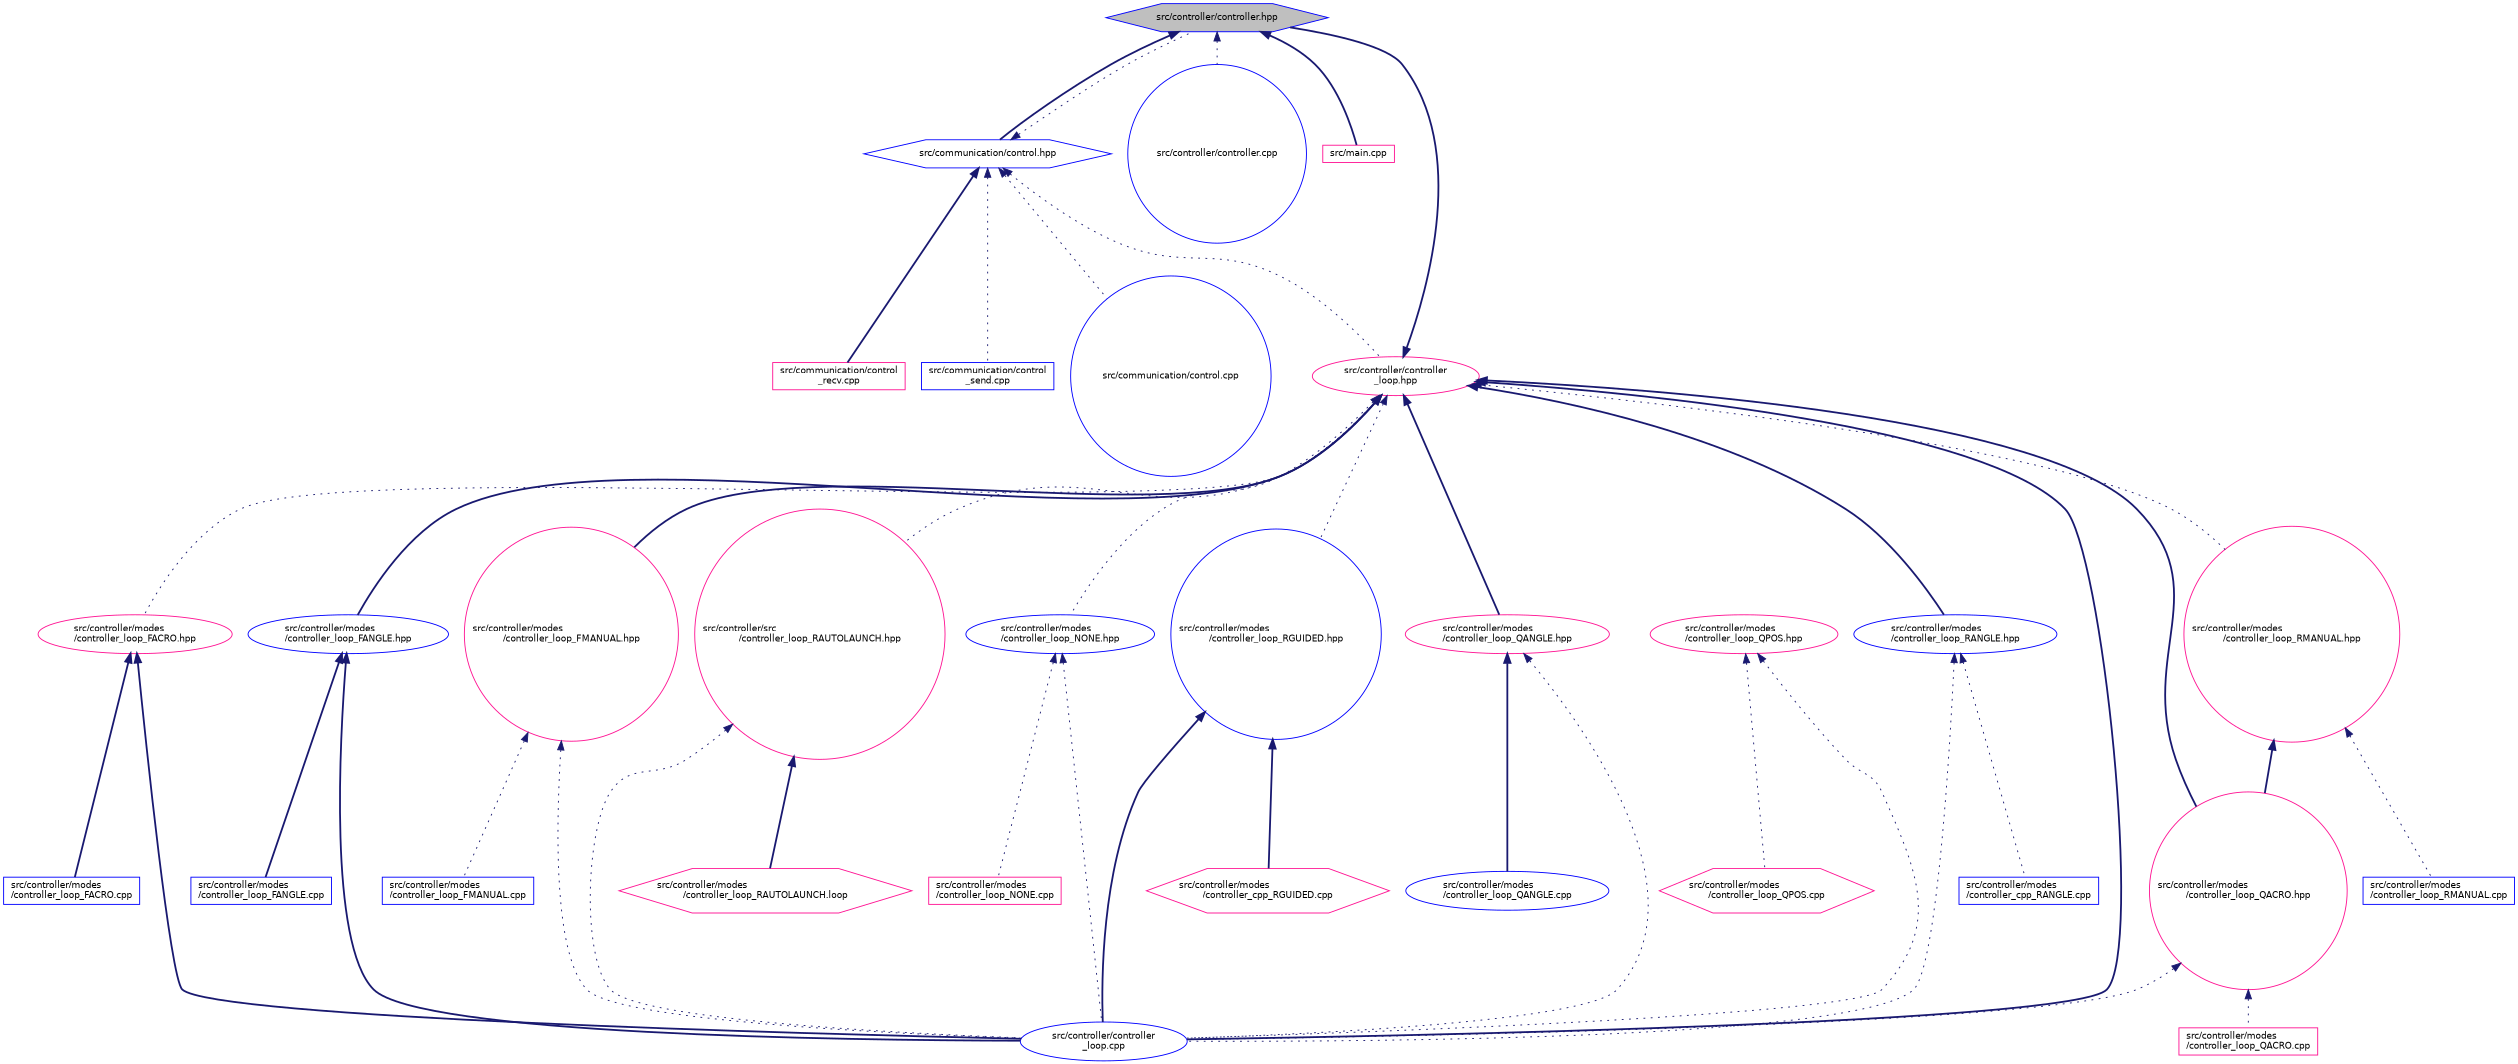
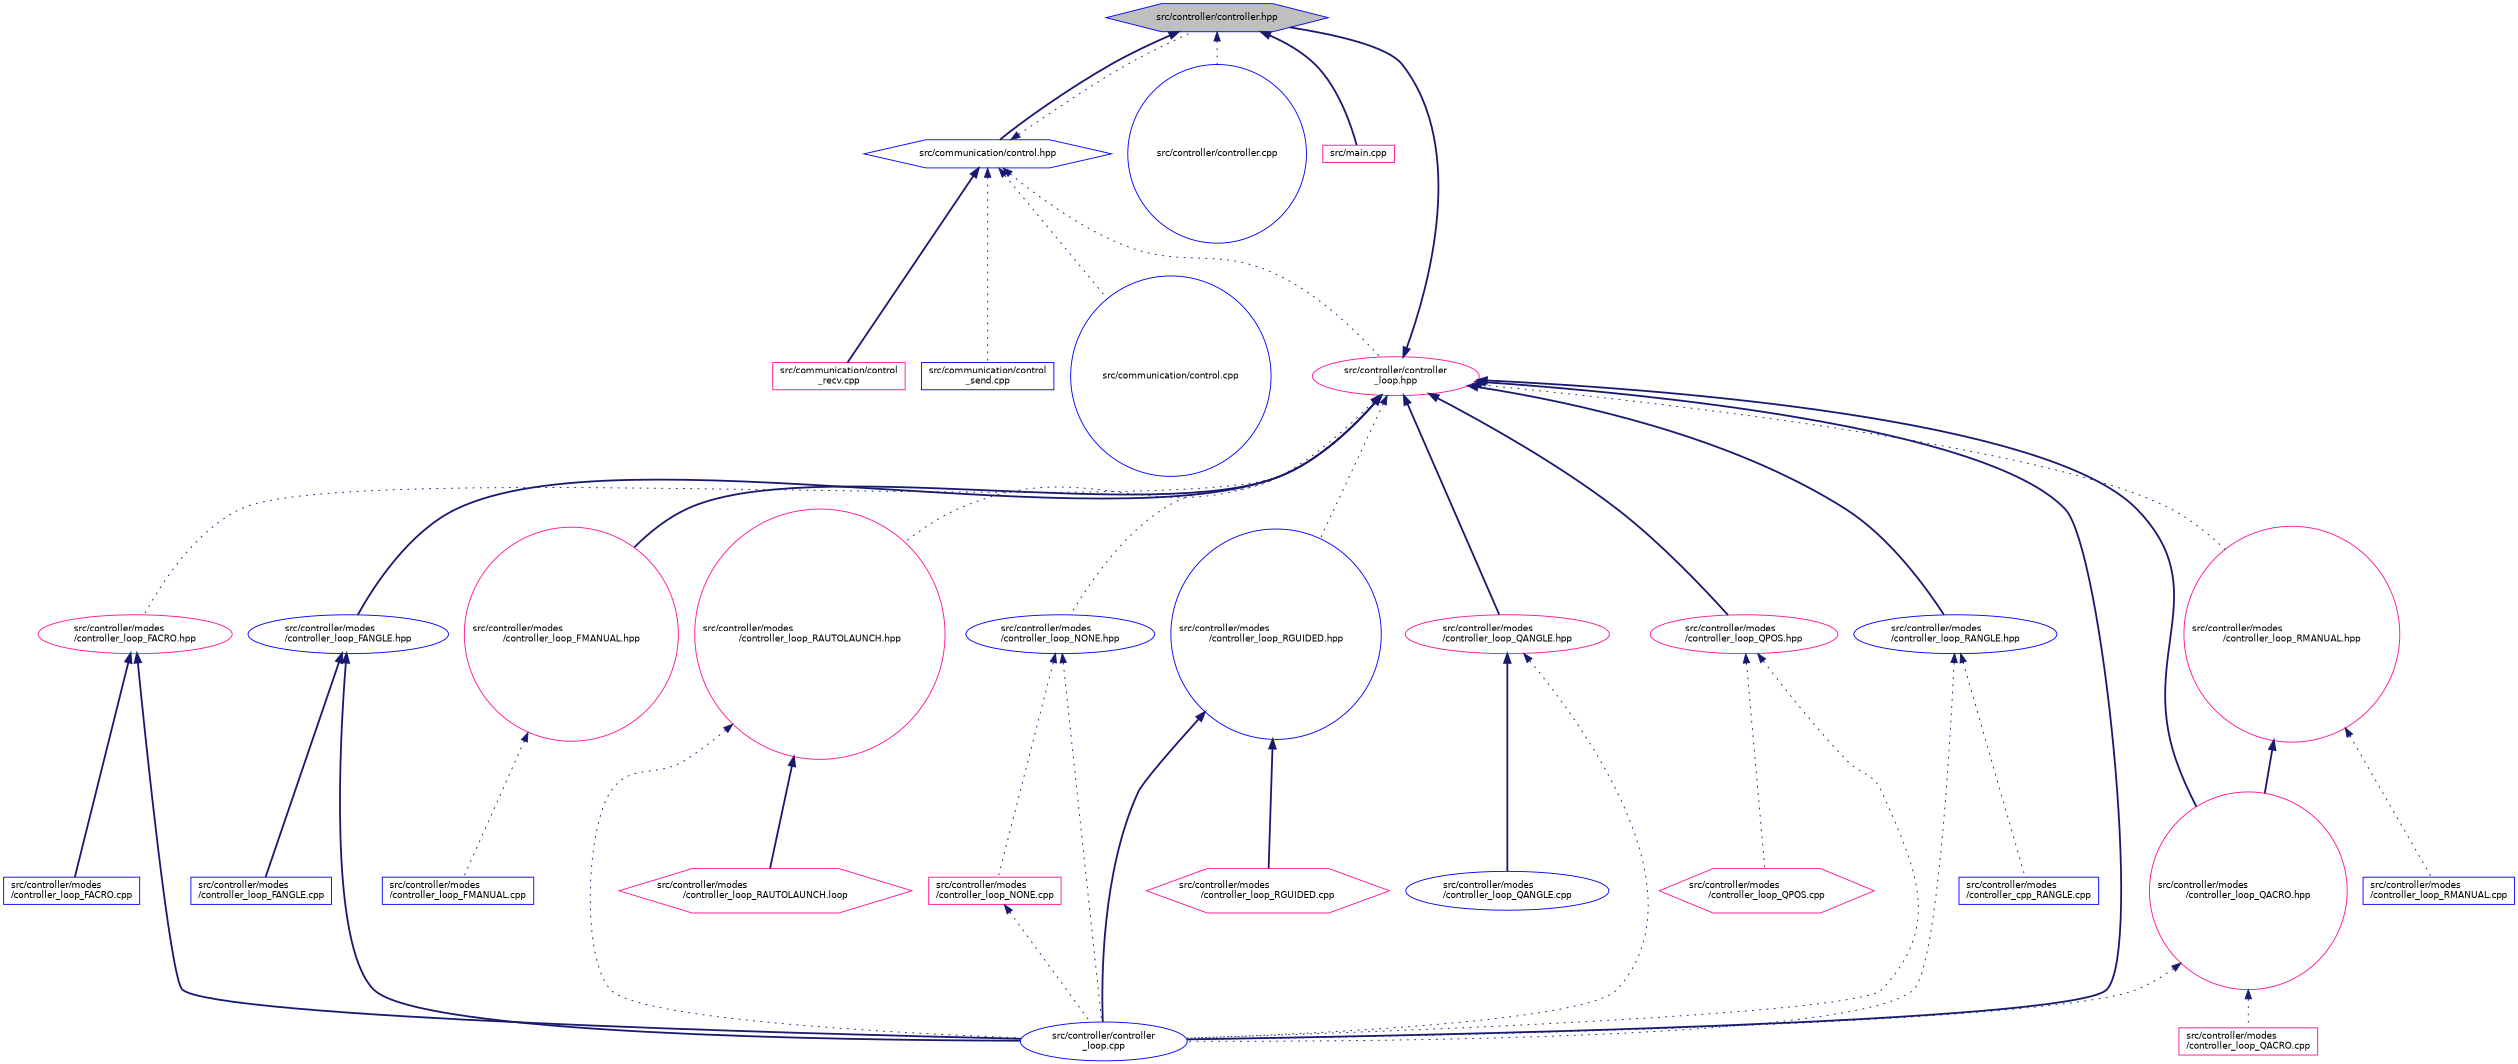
edge "src/controller/modes /controller_loop_QPOS.hpp" -> "src/controller/controller _loop.hpp": added
node "src/controller/src /controller_loop_RAUTOLAUNCH.hpp": label "src/controller/src /controller_loop_RAUTOLAUNCH.hpp" -> "src/controller/modes /controller_loop_RAUTOLAUNCH.hpp"
node "src/controller/modes /controller_cpp_RGUIDED.cpp": label "src/controller/modes /controller_cpp_RGUIDED.cpp" -> "src/controller/modes /controller_loop_RGUIDED.cpp"
edge "src/controller/controller _loop.cpp" -> "src/controller/modes /controller_loop_FMANUAL.hpp": now "src/controller/controller _loop.cpp" -> "src/controller/modes /controller_loop_NONE.cpp"
